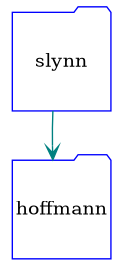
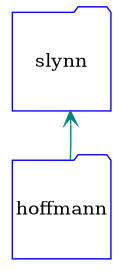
edge "slynn" -> "hoffmann": reversed
